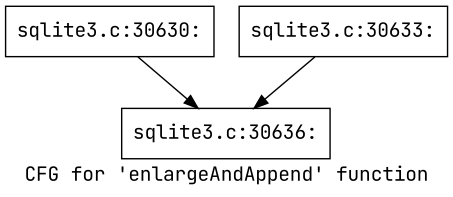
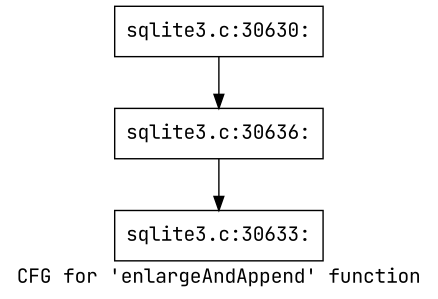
edge "sqlite3.c:30633:" -> "sqlite3.c:30636:": reversed
